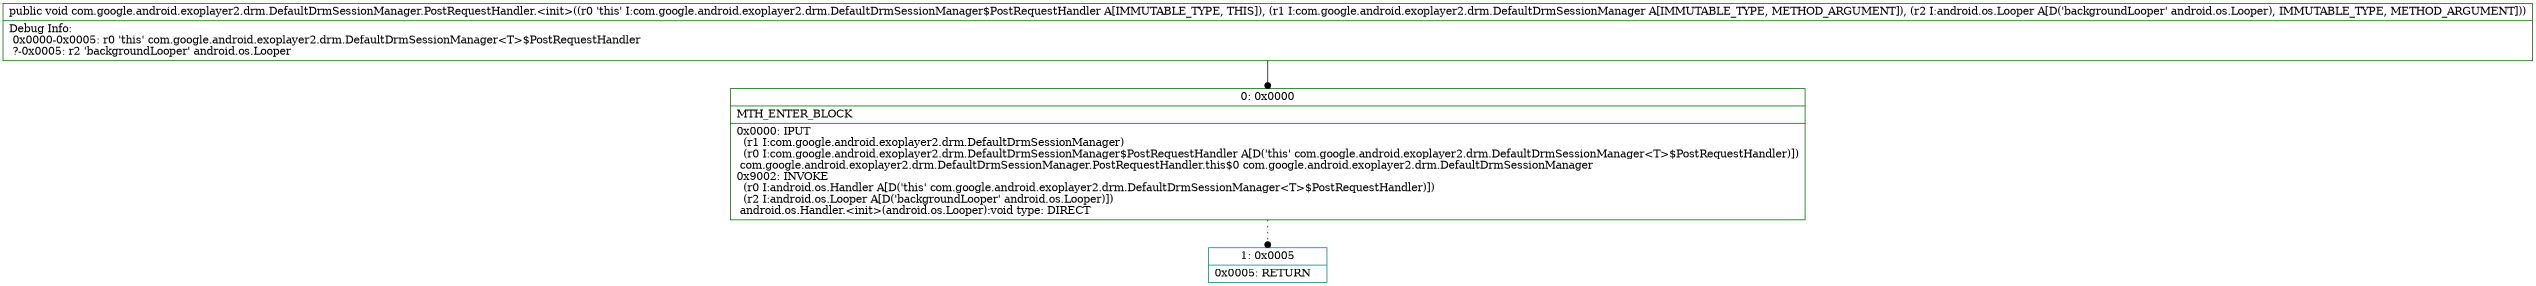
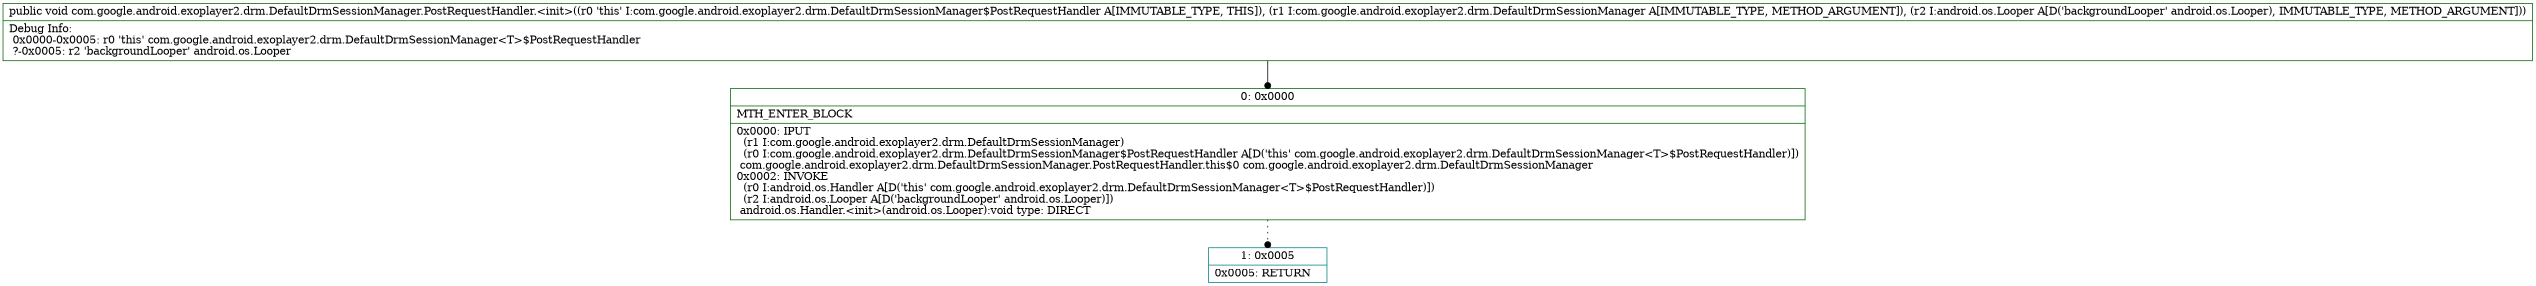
node "0: 0x0000": text "0x9002: INVOKE" -> "0x0002: INVOKE"
